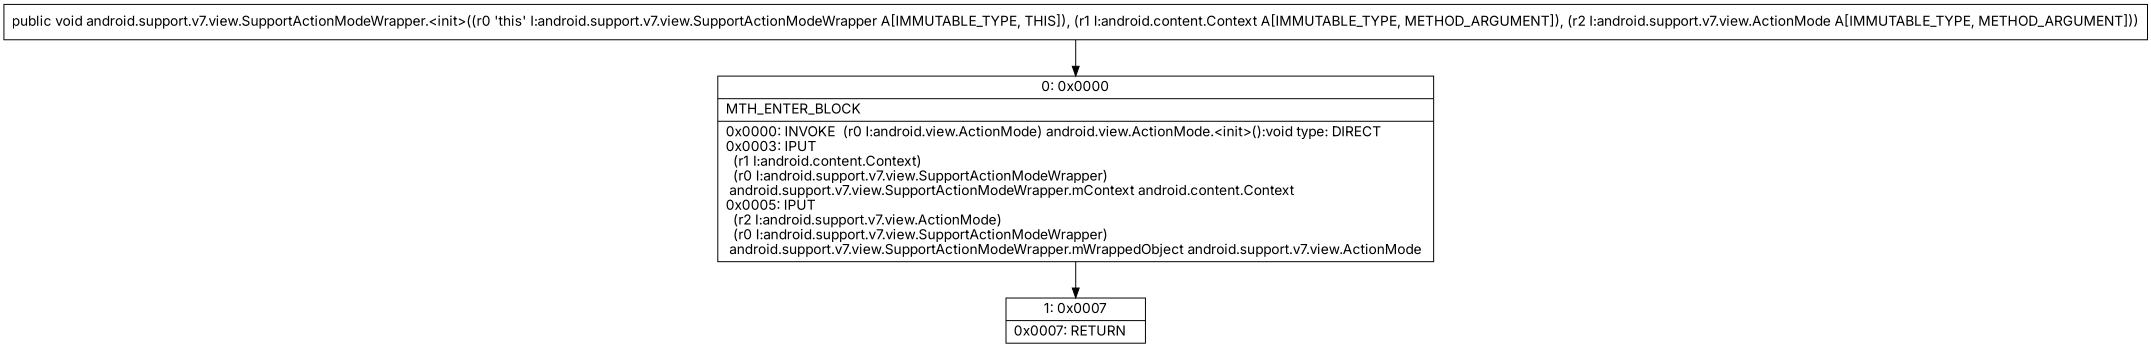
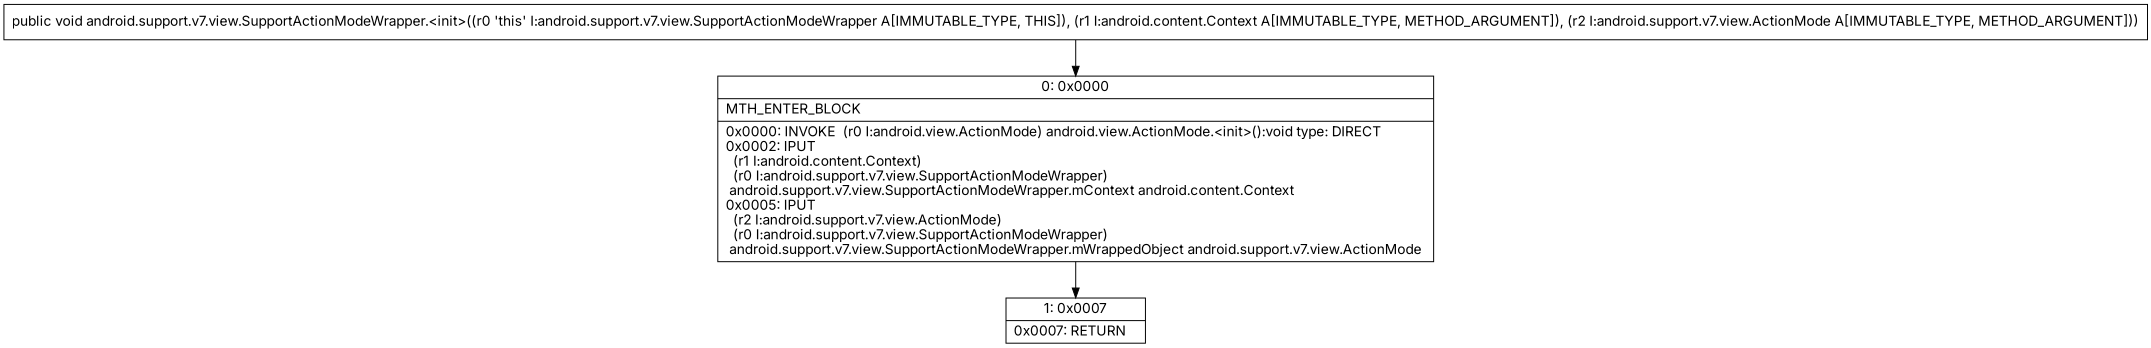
node "0: 0x0000": text "0x0003: IPUT" -> "0x0002: IPUT"
